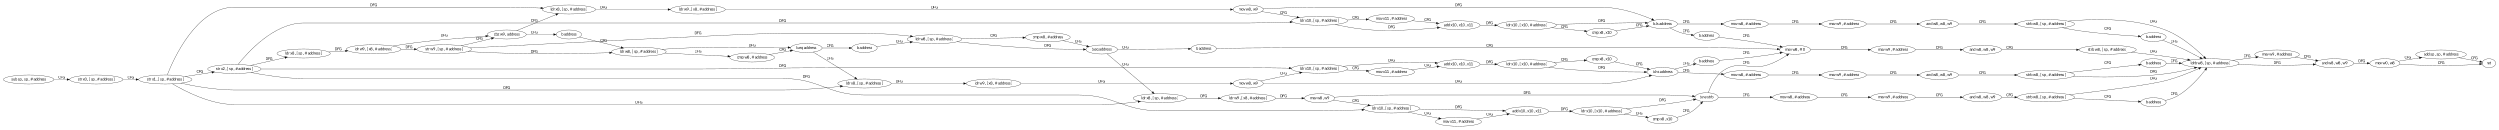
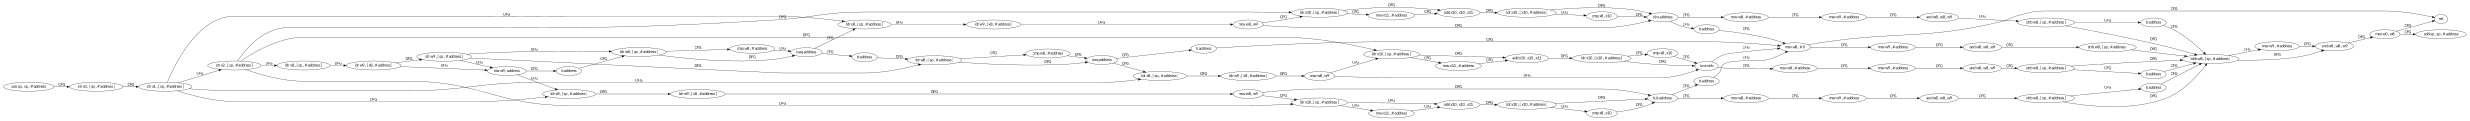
edge "add sp , sp , # address" -> "ret": now "mov w8 , # 0" -> "ret"
